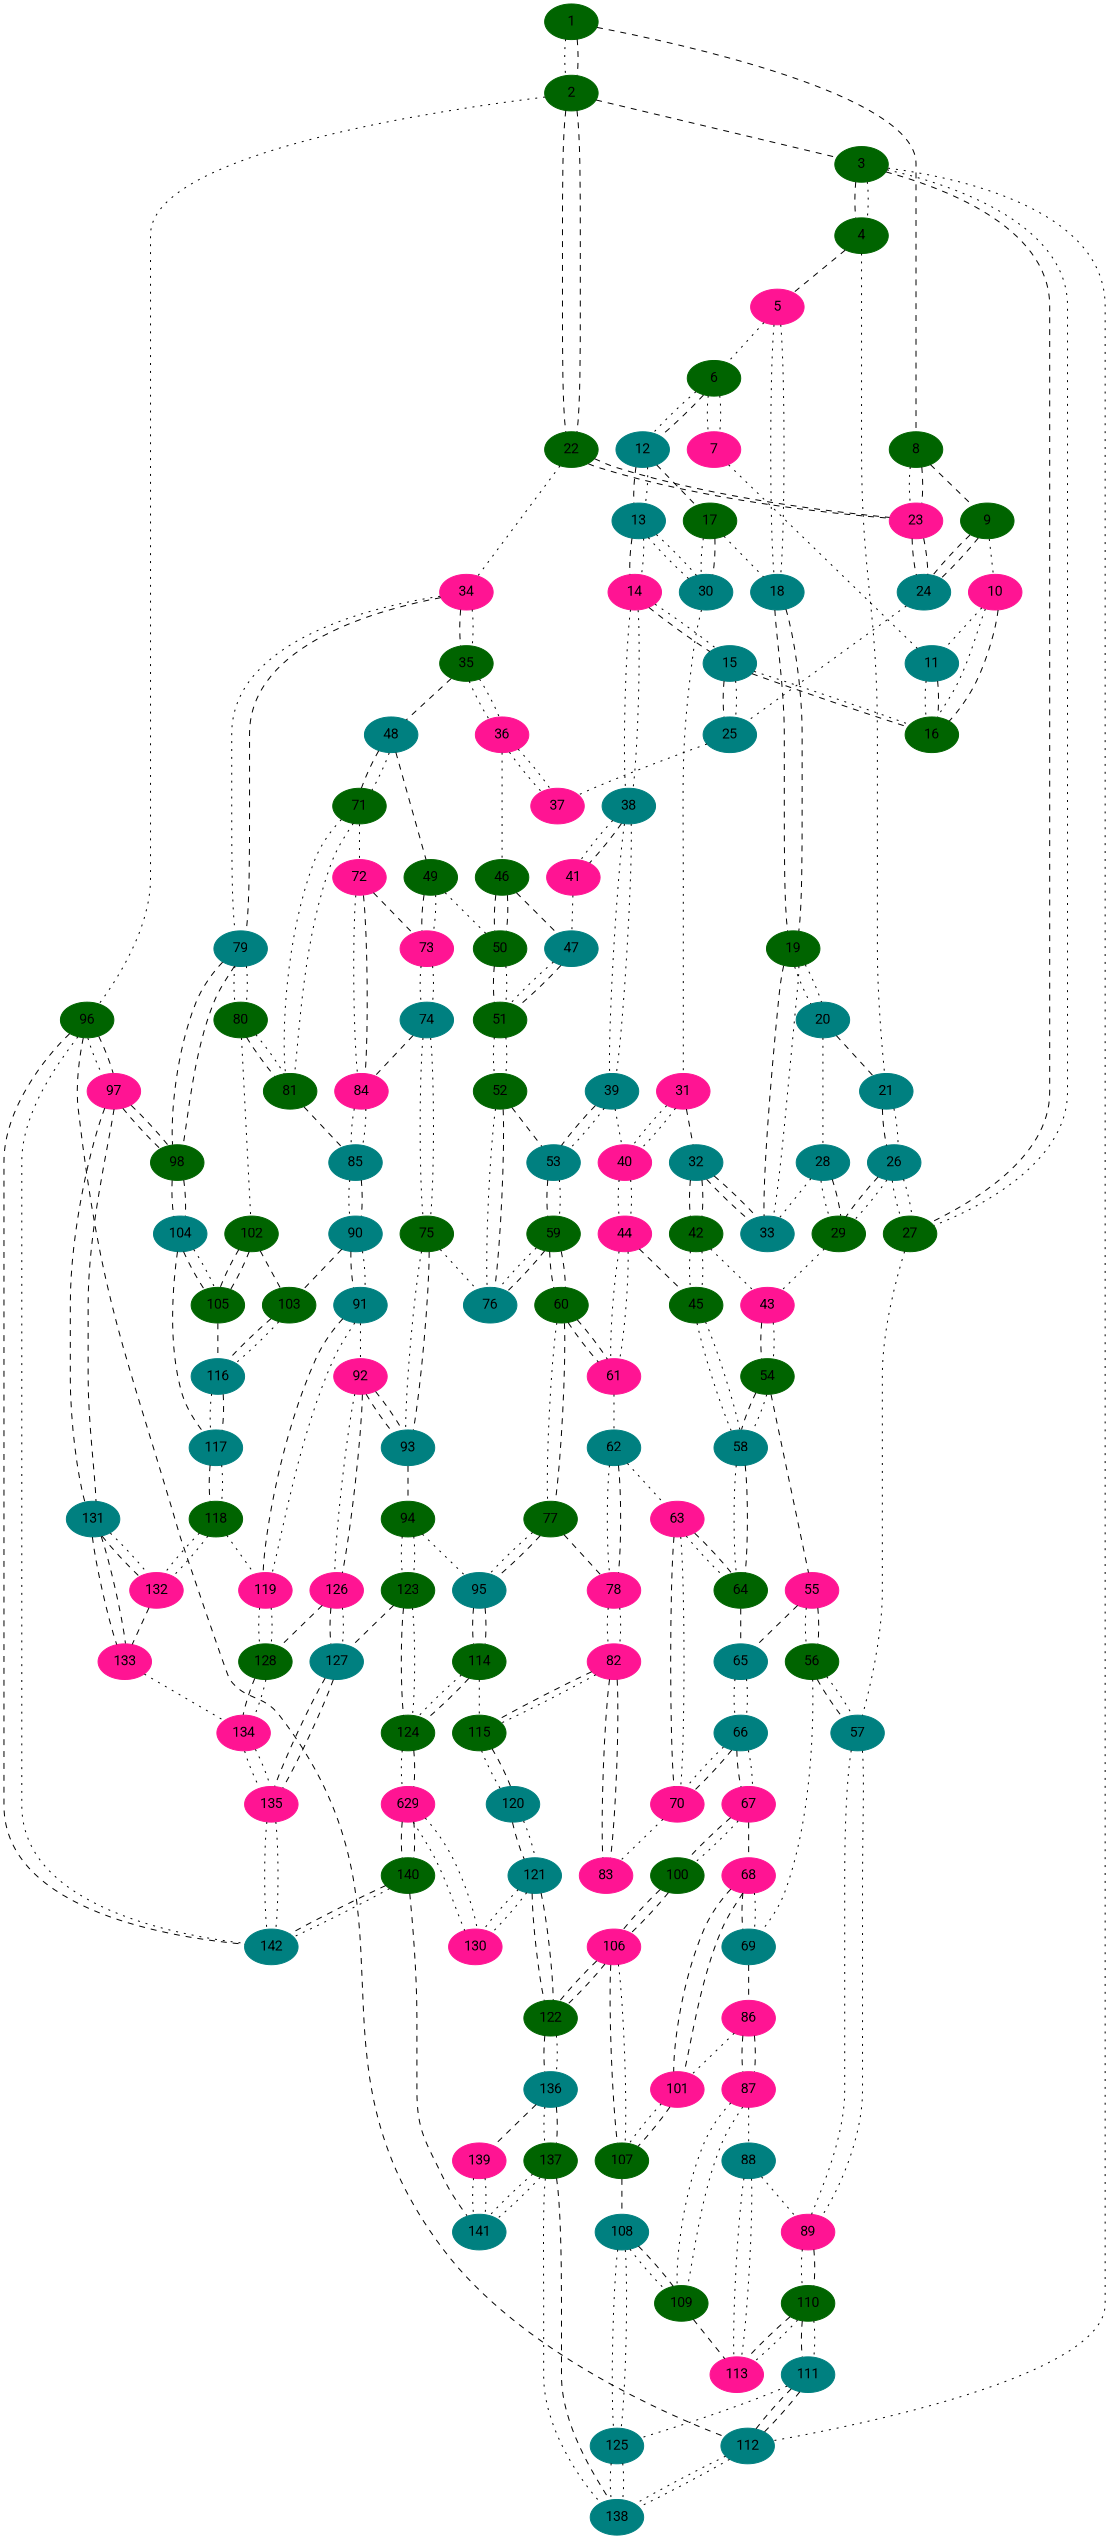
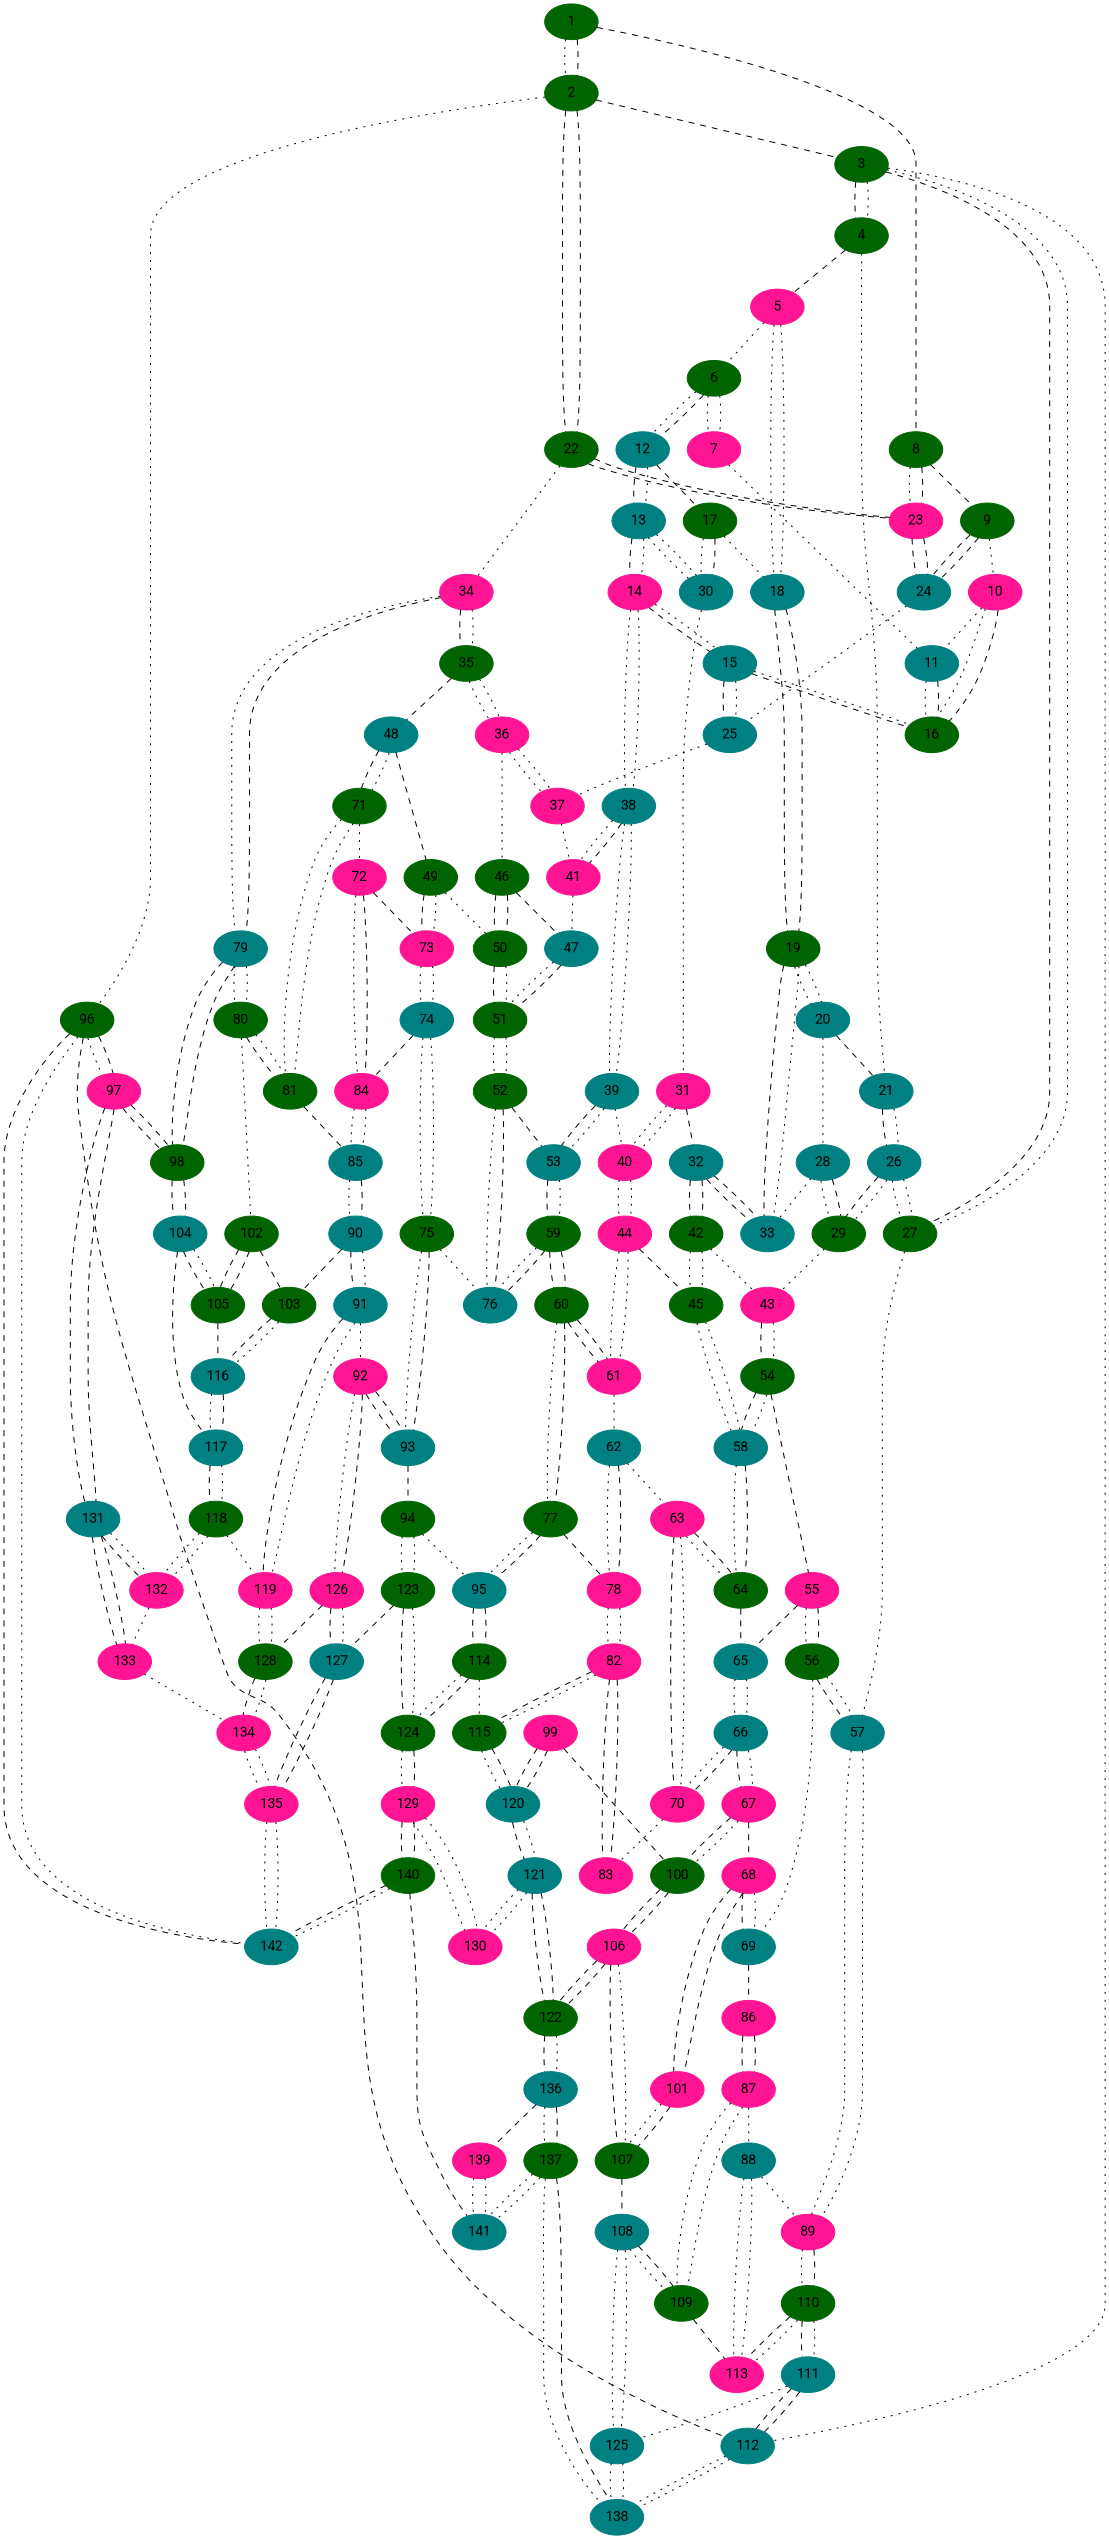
edge "37" -- "41": added
edge "132" -- "133": style dashed -> dotted
node "99": added
node "629": label "629" -> "129"
edge "86" -- "101": removed
